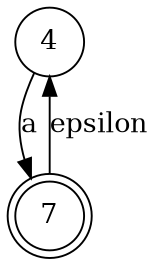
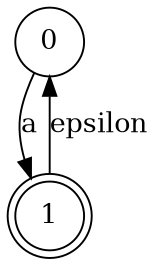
node "4": label "4" -> "0"
node "7": label "7" -> "1"
